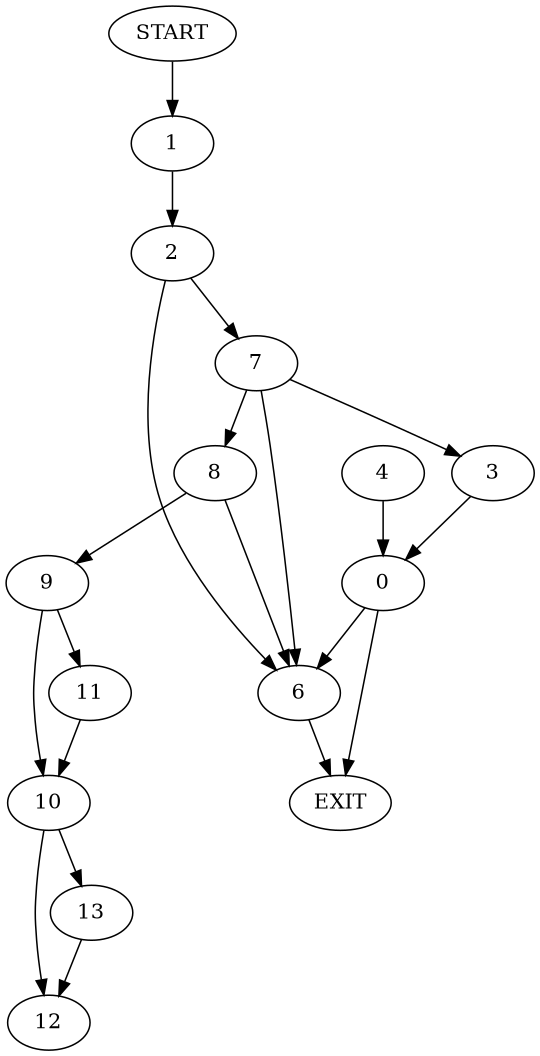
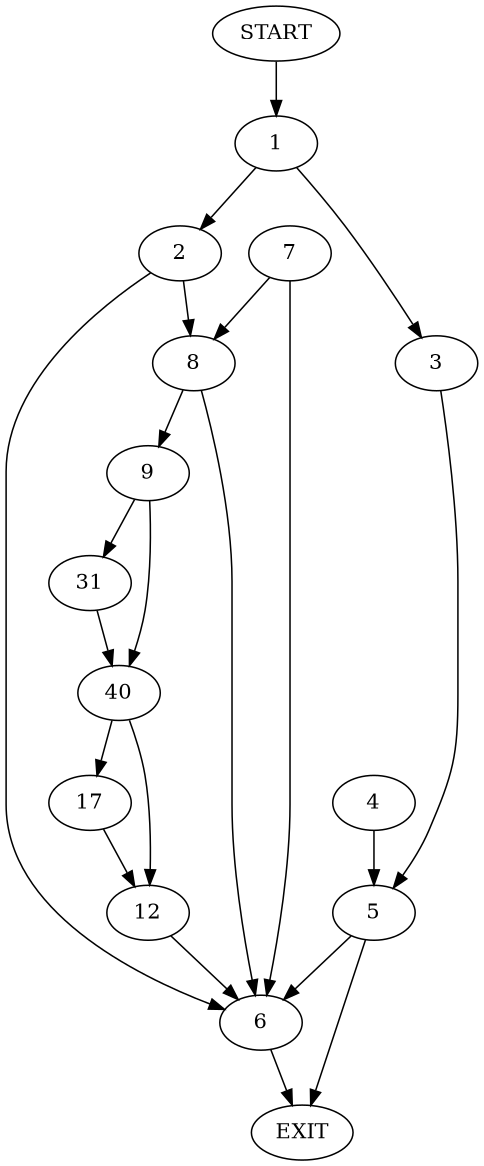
edge "2" -> "7": now "2" -> "8"
edge "7" -> "3": now "1" -> "3"
node "0": label "0" -> "5"
node "11": label "11" -> "31"
node "10": label "10" -> "40"
node "13": label "13" -> "17"
edge "12" -> "6": added
